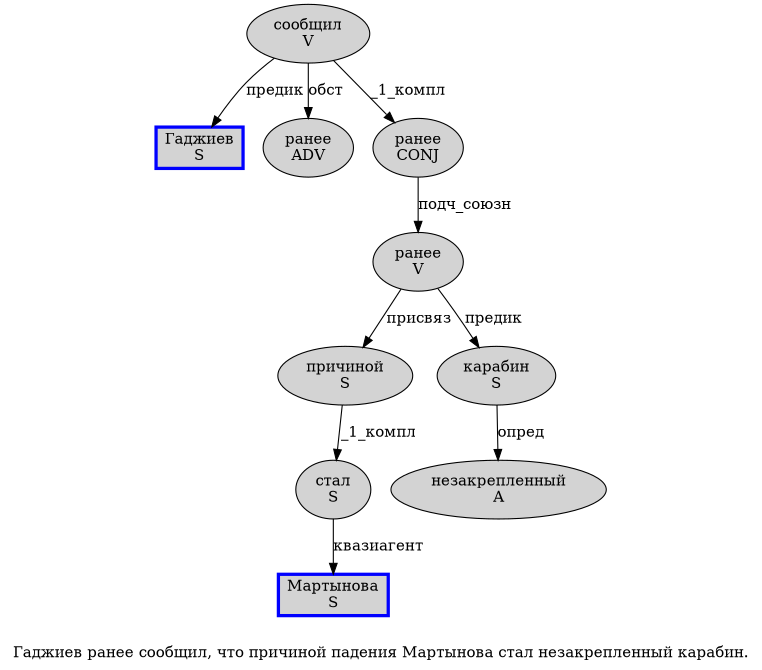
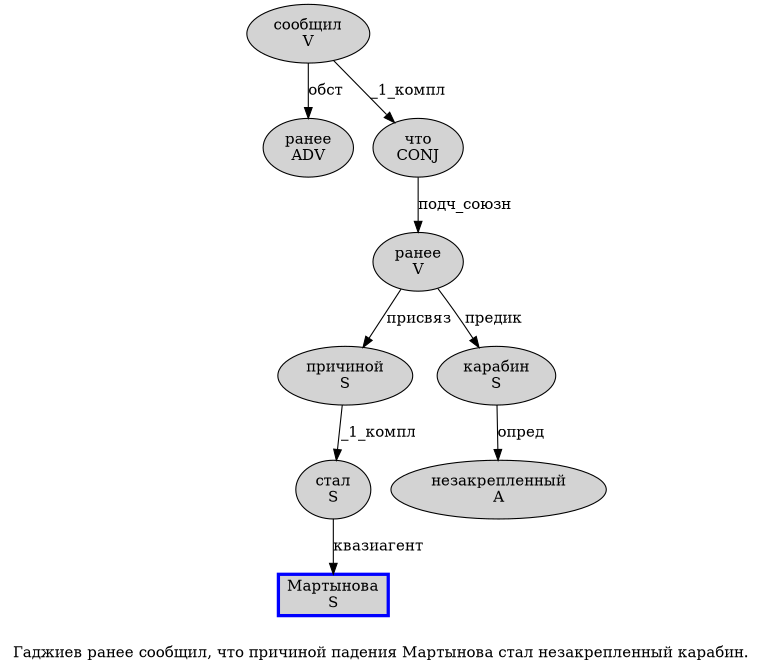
node "Гаджиев S": removed
node "ранее CONJ": label "ранее CONJ" -> "что CONJ"
